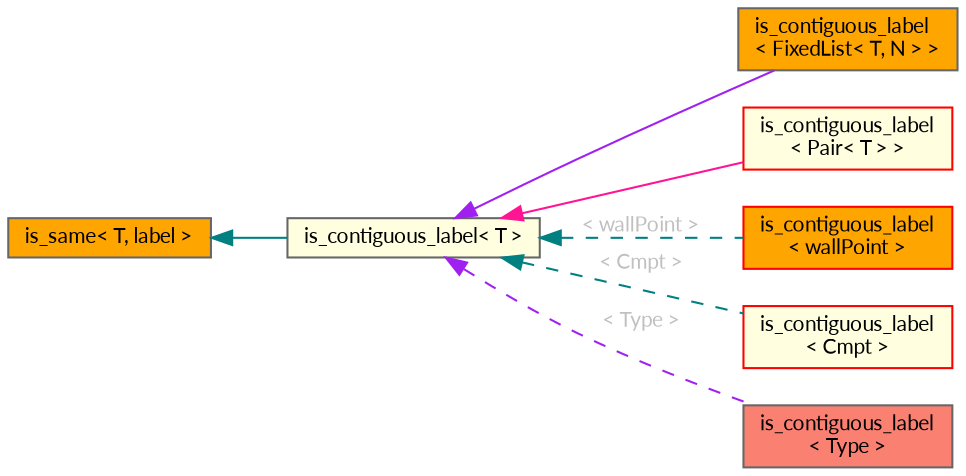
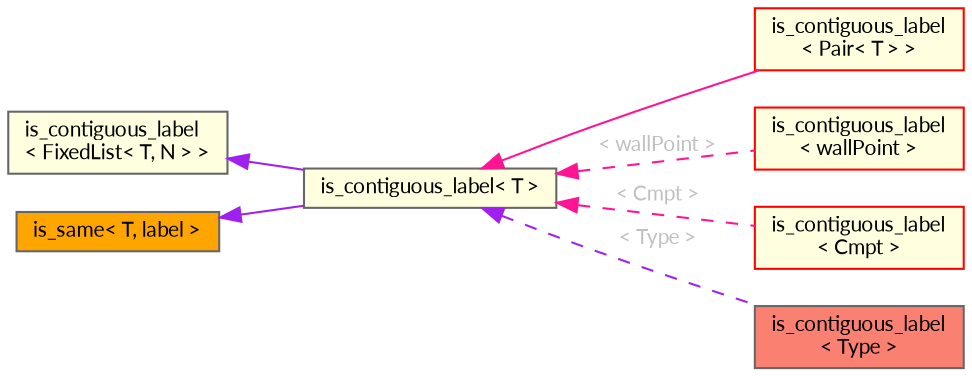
node "is_contiguous_label < FixedList< T, N > >": fillcolor orange -> lightyellow
edge "is_contiguous_label < FixedList< T, N > >" -> "is_contiguous_label< T >": reversed
edge "is_contiguous_label< T >" -> "is_same< T, label >": color teal -> purple
edge "is_contiguous_label < wallPoint >" -> "is_contiguous_label< T >": color teal -> deeppink
node "is_contiguous_label < wallPoint >": fillcolor orange -> lightyellow
edge "is_contiguous_label < Cmpt >" -> "is_contiguous_label< T >": color teal -> deeppink
